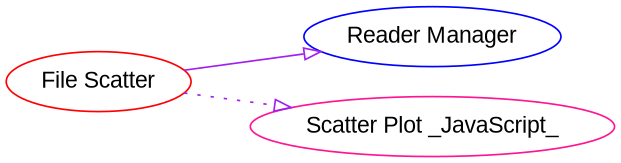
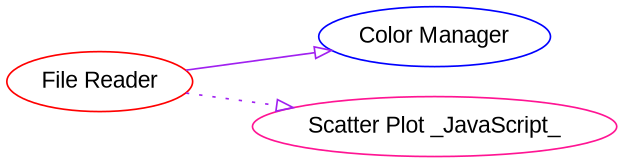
node "Reader Manager": label "Reader Manager" -> "Color Manager"
node "File Scatter": label "File Scatter" -> "File Reader"
